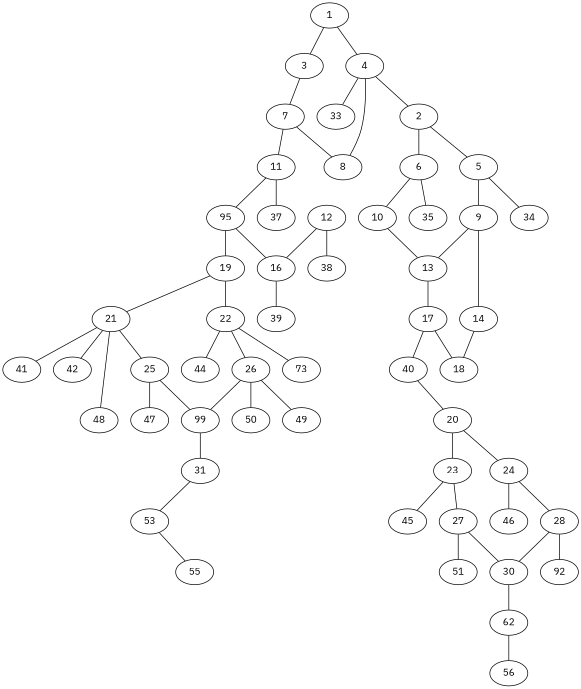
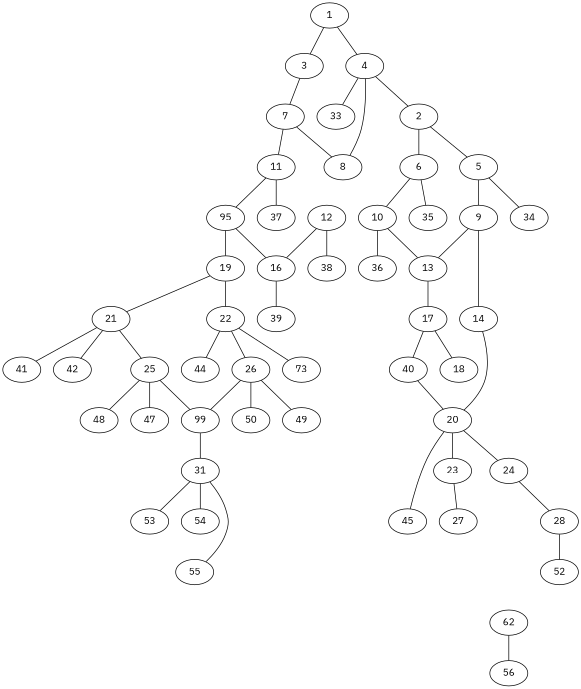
node "36": added
edge "14" -- "18": now "14" -- "20"
edge "21" -- "48": now "25" -- "48"
edge "23" -- "45": now "20" -- "45"
node "54": added
node "46": removed
edge "53" -- "55": now "31" -- "55"
node "51": removed
node "30": removed
node "92": label "92" -> "52"
